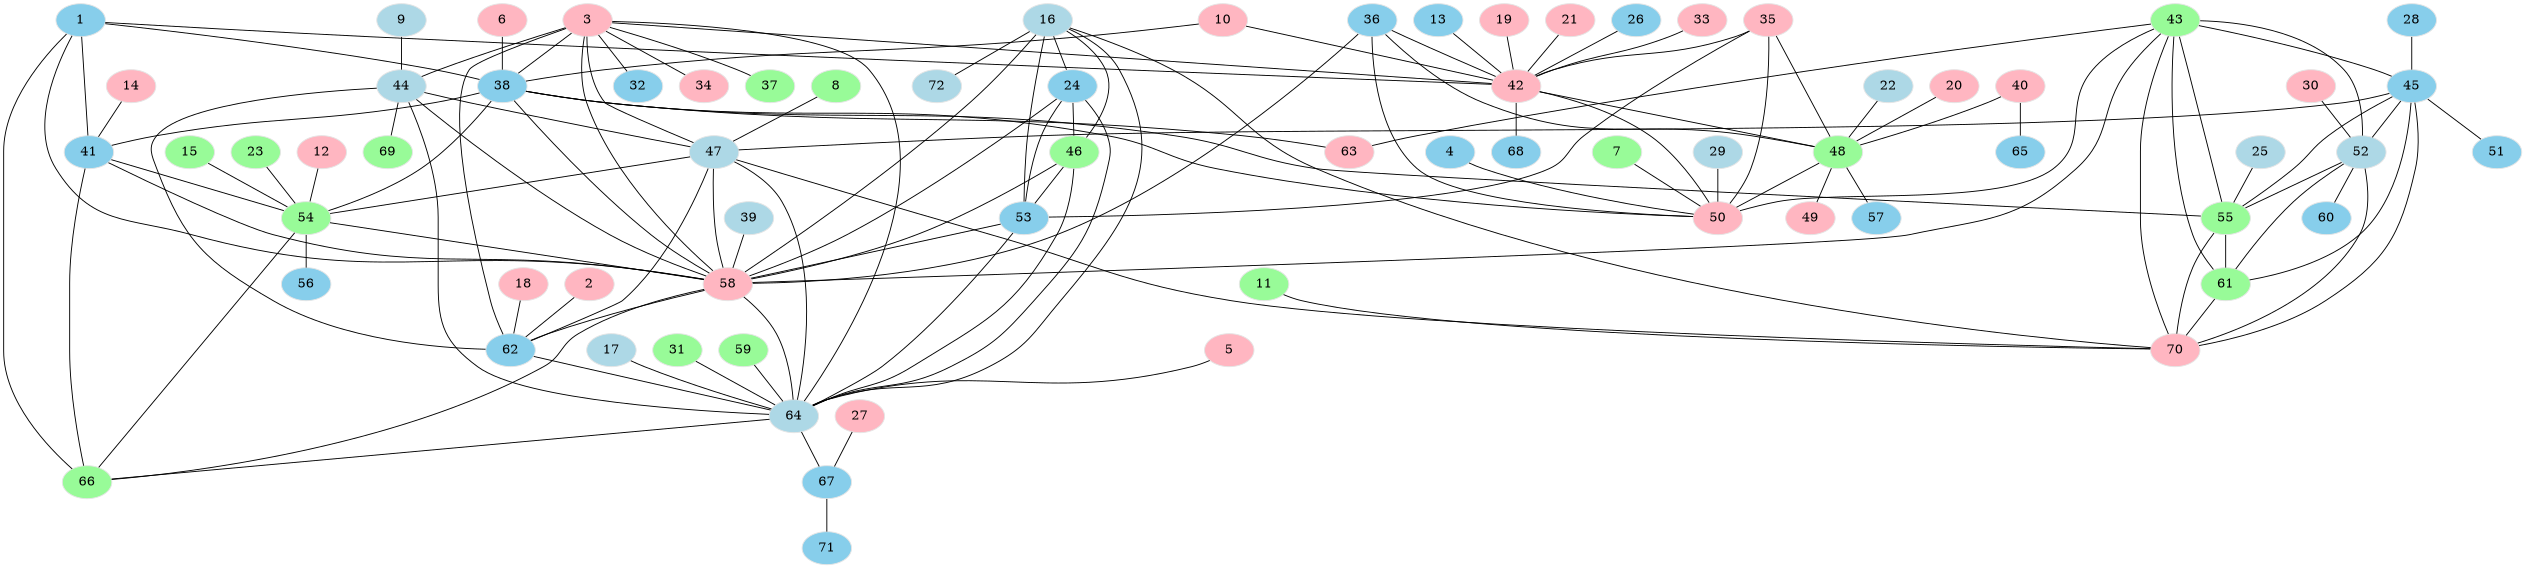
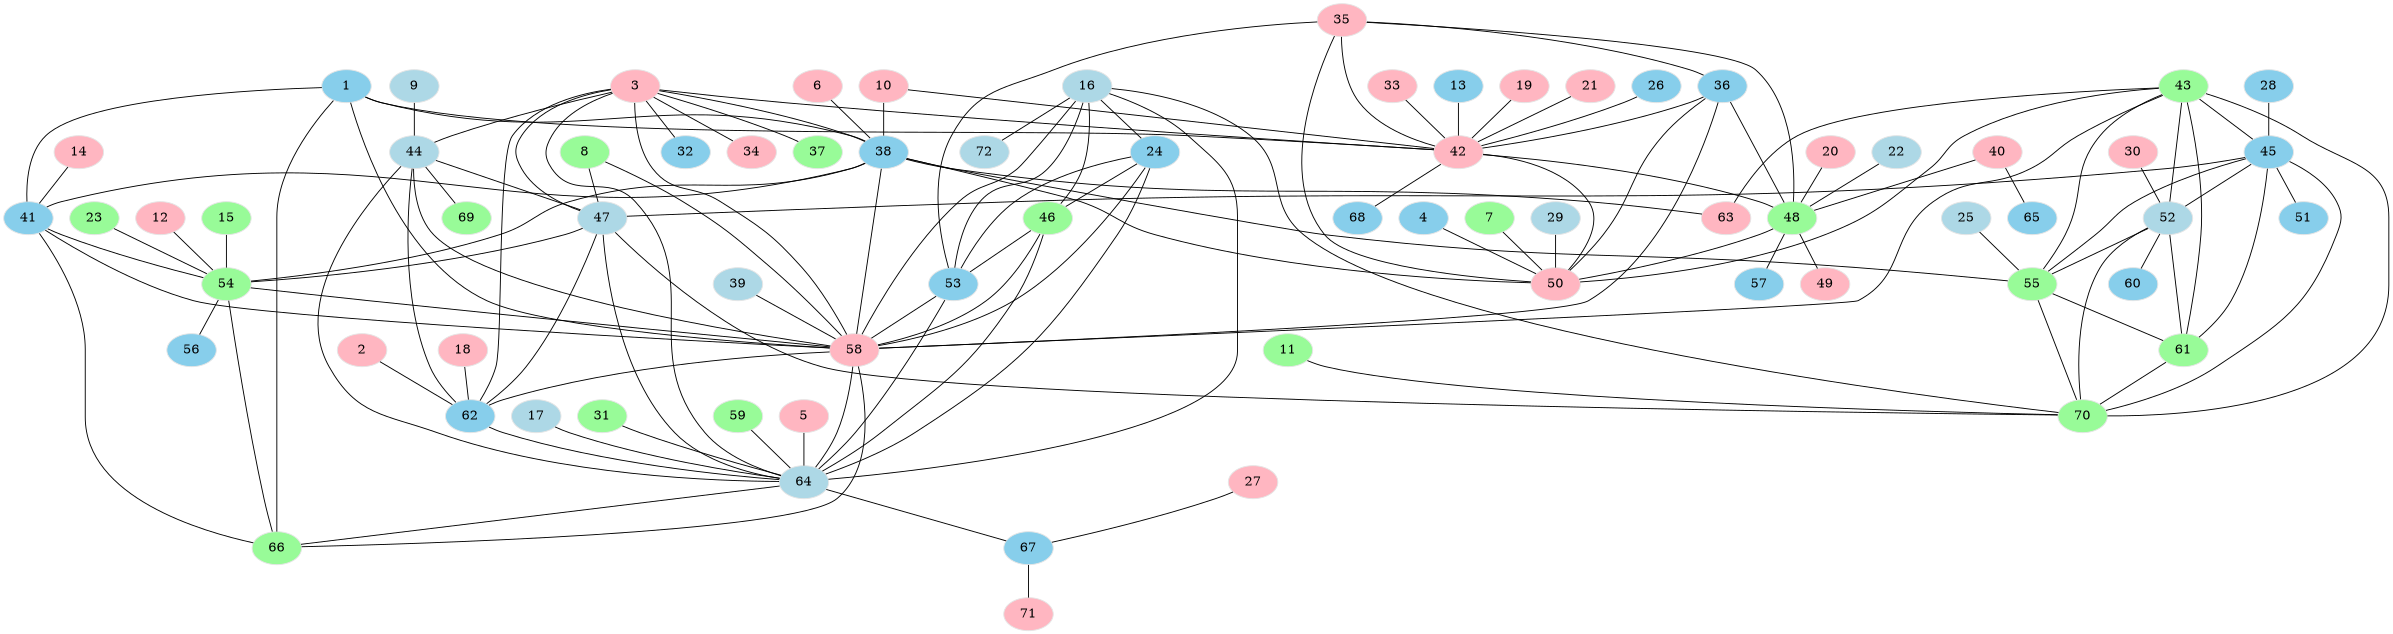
edge "35" -- "36": added
edge "47" -- "58": now "8" -- "58"
node "70": fillcolor lightpink -> palegreen
node "71": fillcolor skyblue -> lightpink
